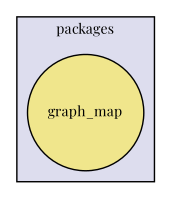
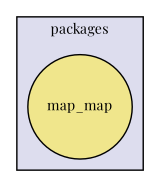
node "graph_map": label "graph_map" -> "map_map"
